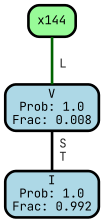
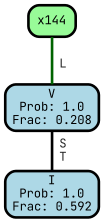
node "V Prob: 1.0 Frac: 0.008": label "V Prob: 1.0 Frac: 0.008" -> "V Prob: 1.0 Frac: 0.208"
node "I Prob: 1.0 Frac: 0.992": label "I Prob: 1.0 Frac: 0.992" -> "I Prob: 1.0 Frac: 0.592"
